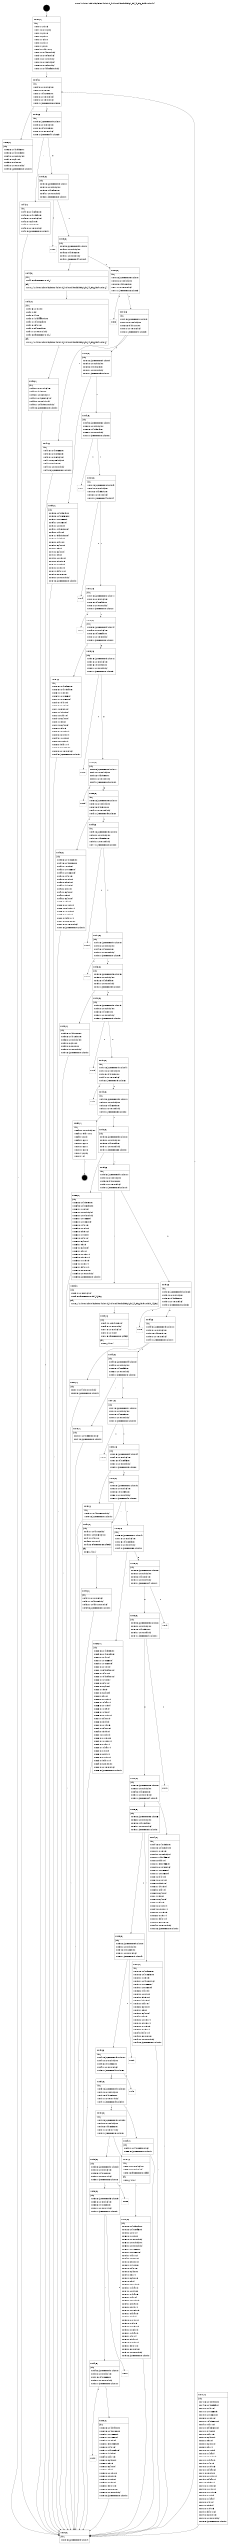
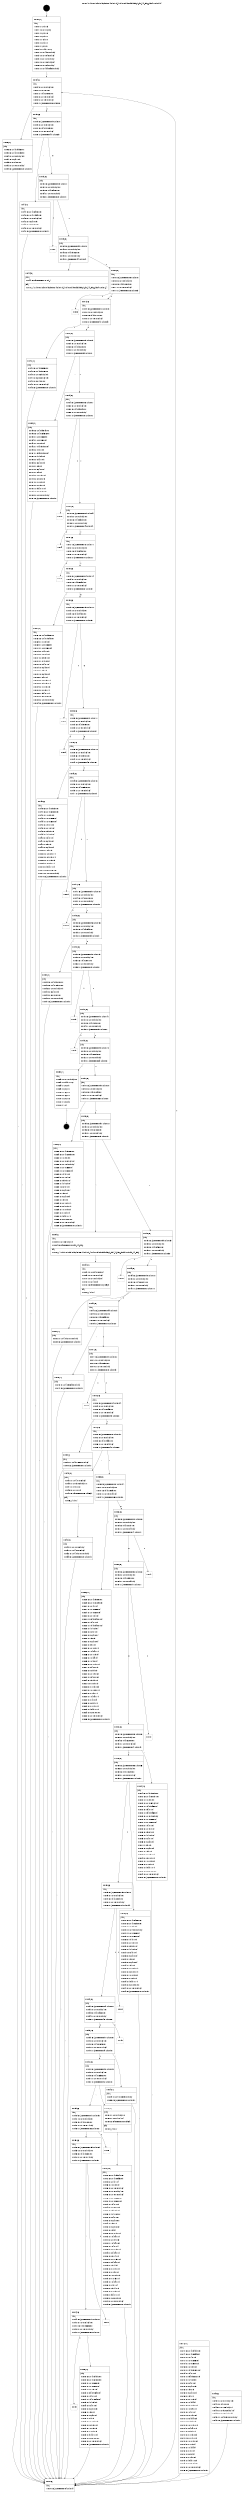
node "0x401f84 [40]": removed
